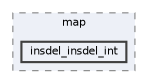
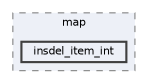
node "insdel_insdel_int": label "insdel_insdel_int" -> "insdel_item_int"
